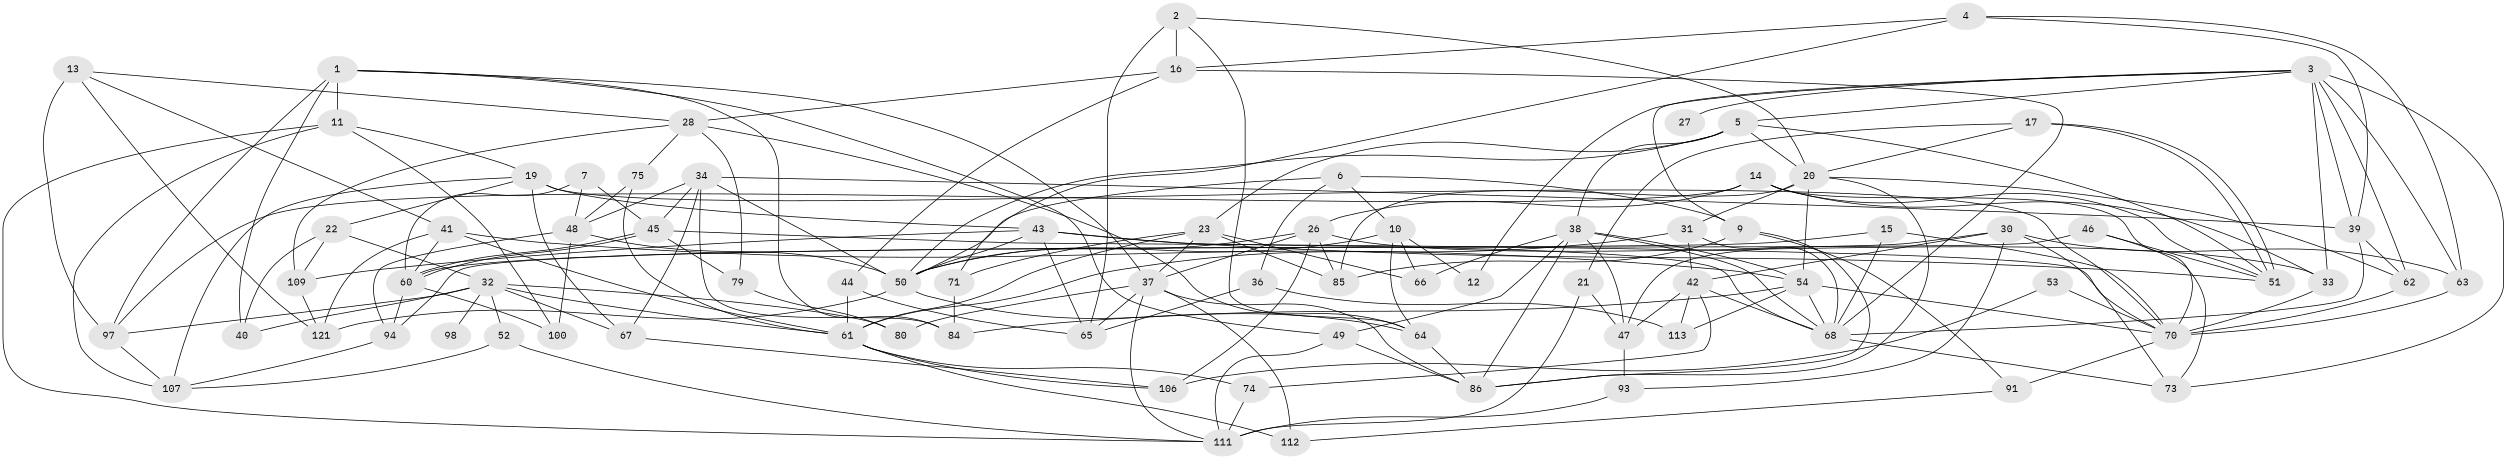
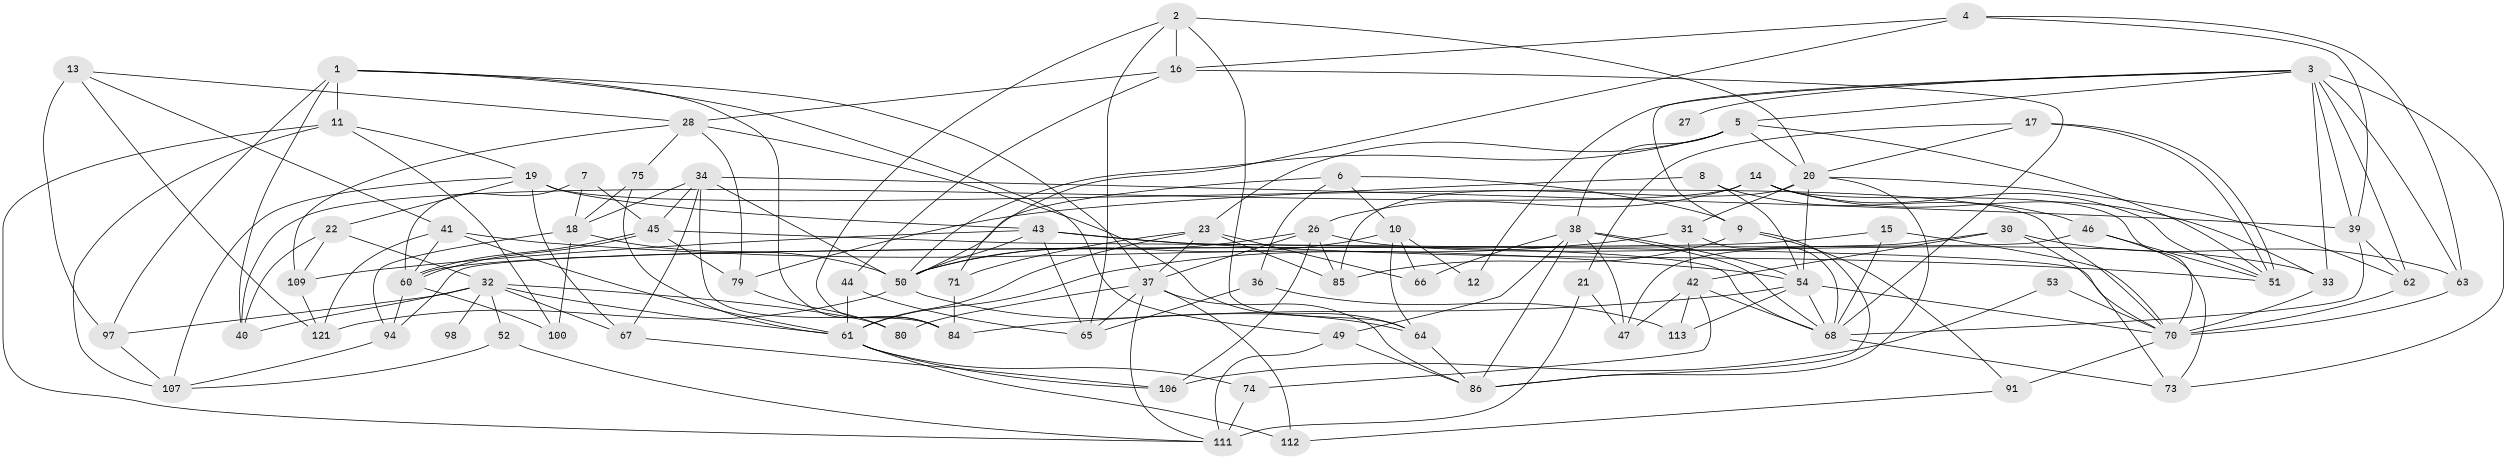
edge "2" -- "84": added
node "8": added
edge "14" -- "97": now "14" -- "40"
node "48": label "48" -> "18"
node "93": removed
